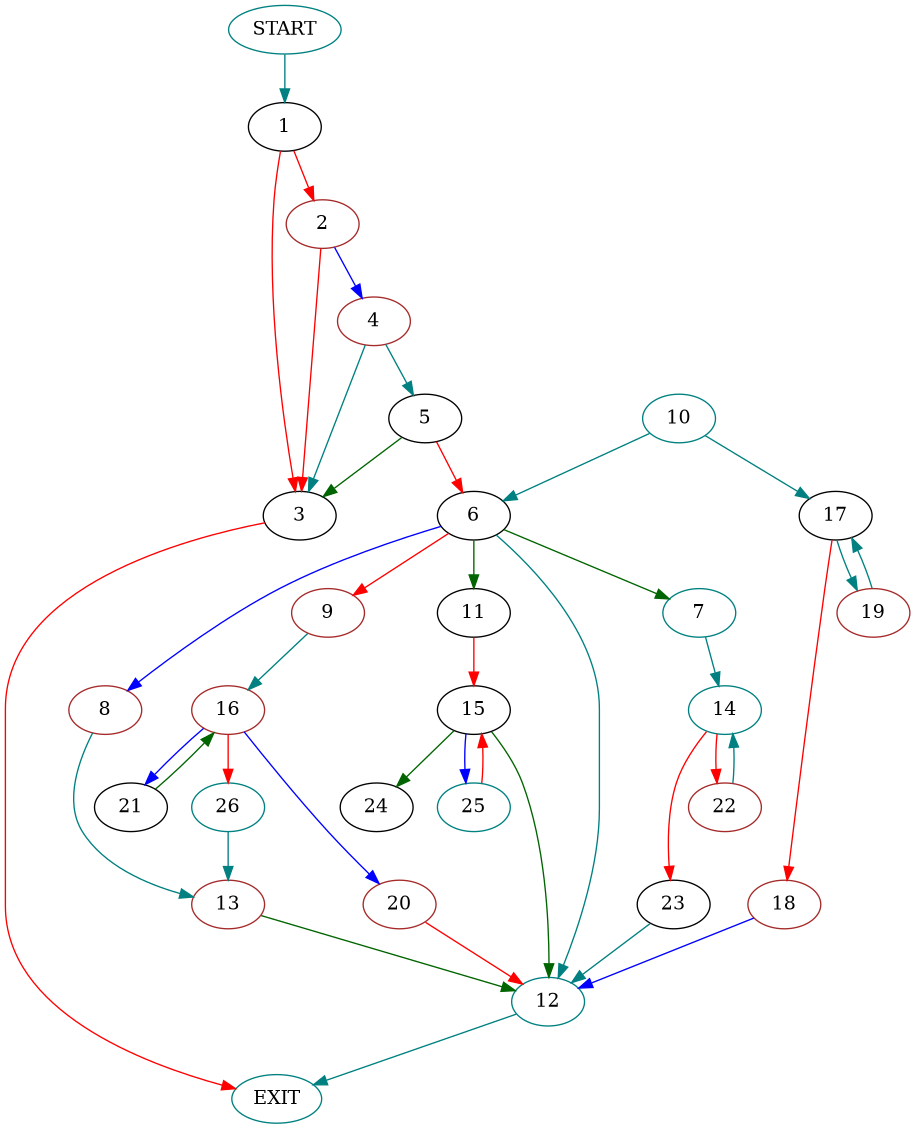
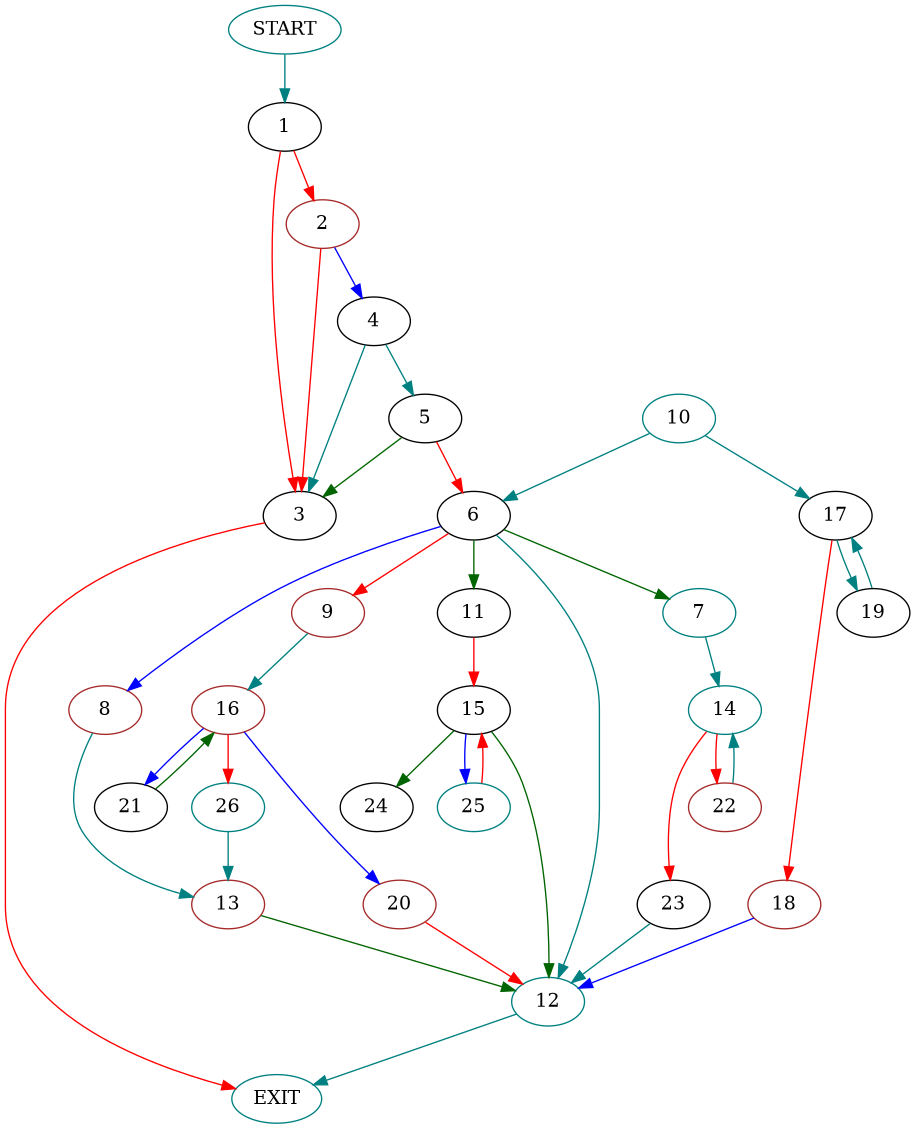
node "4": color brown -> black
node "19": color brown -> black
